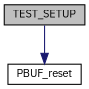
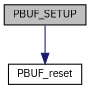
node "TEST_SETUP": label "TEST_SETUP" -> "PBUF_SETUP"
